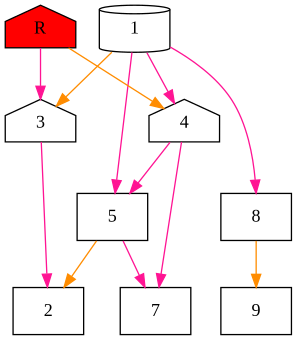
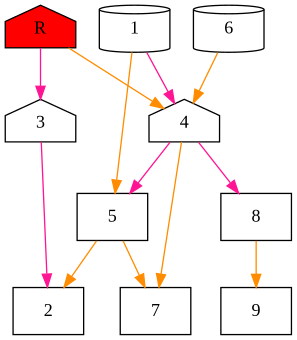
node "6": added
edge "1" -> "3": removed
edge "1" -> "8": now "4" -> "8"
edge "1" -> "5": color deeppink -> darkorange
edge "4" -> "7": color deeppink -> darkorange
edge "5" -> "7": color deeppink -> darkorange
